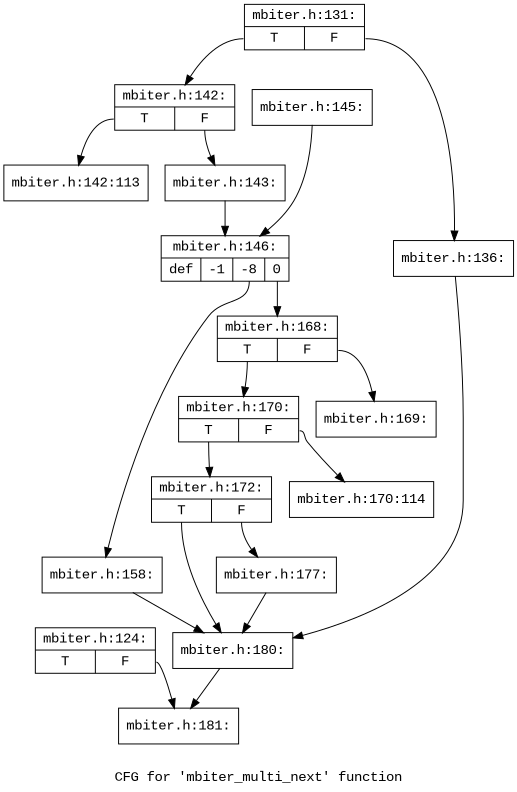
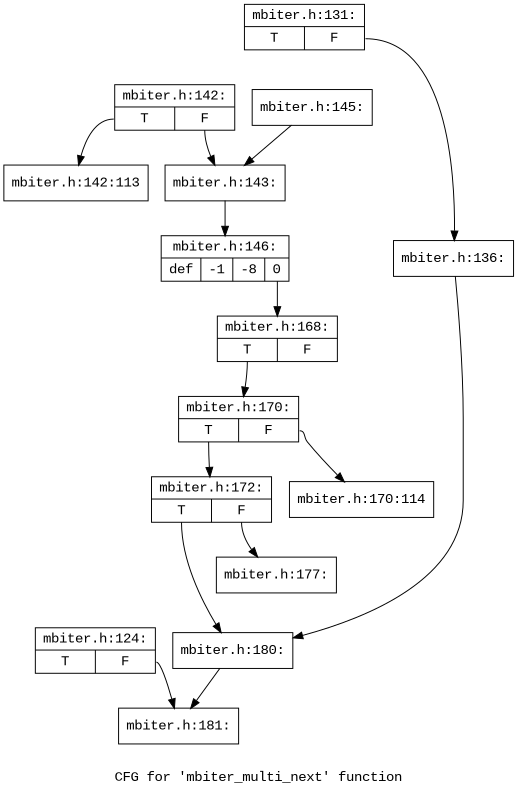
edge "mbiter.h:131:" -> "mbiter.h:142:": removed
edge "mbiter.h:145:" -> "mbiter.h:146:": now "mbiter.h:145:" -> "mbiter.h:143:"
node "mbiter.h:169:": removed
node "mbiter.h:158:": removed
edge "mbiter.h:177:" -> "mbiter.h:180:": removed
